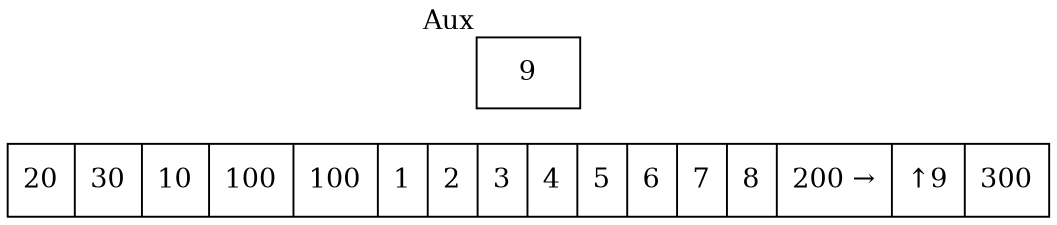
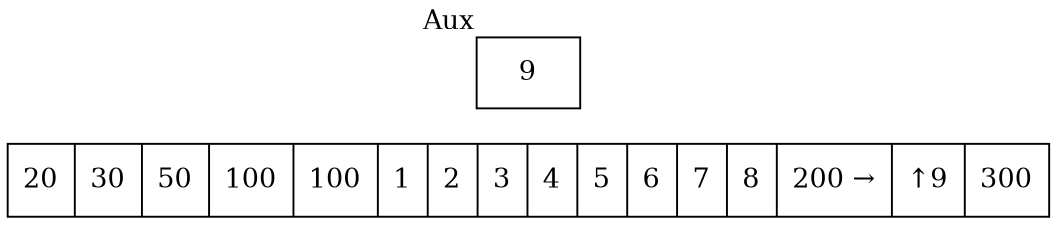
node "20": text "10" -> "50"
